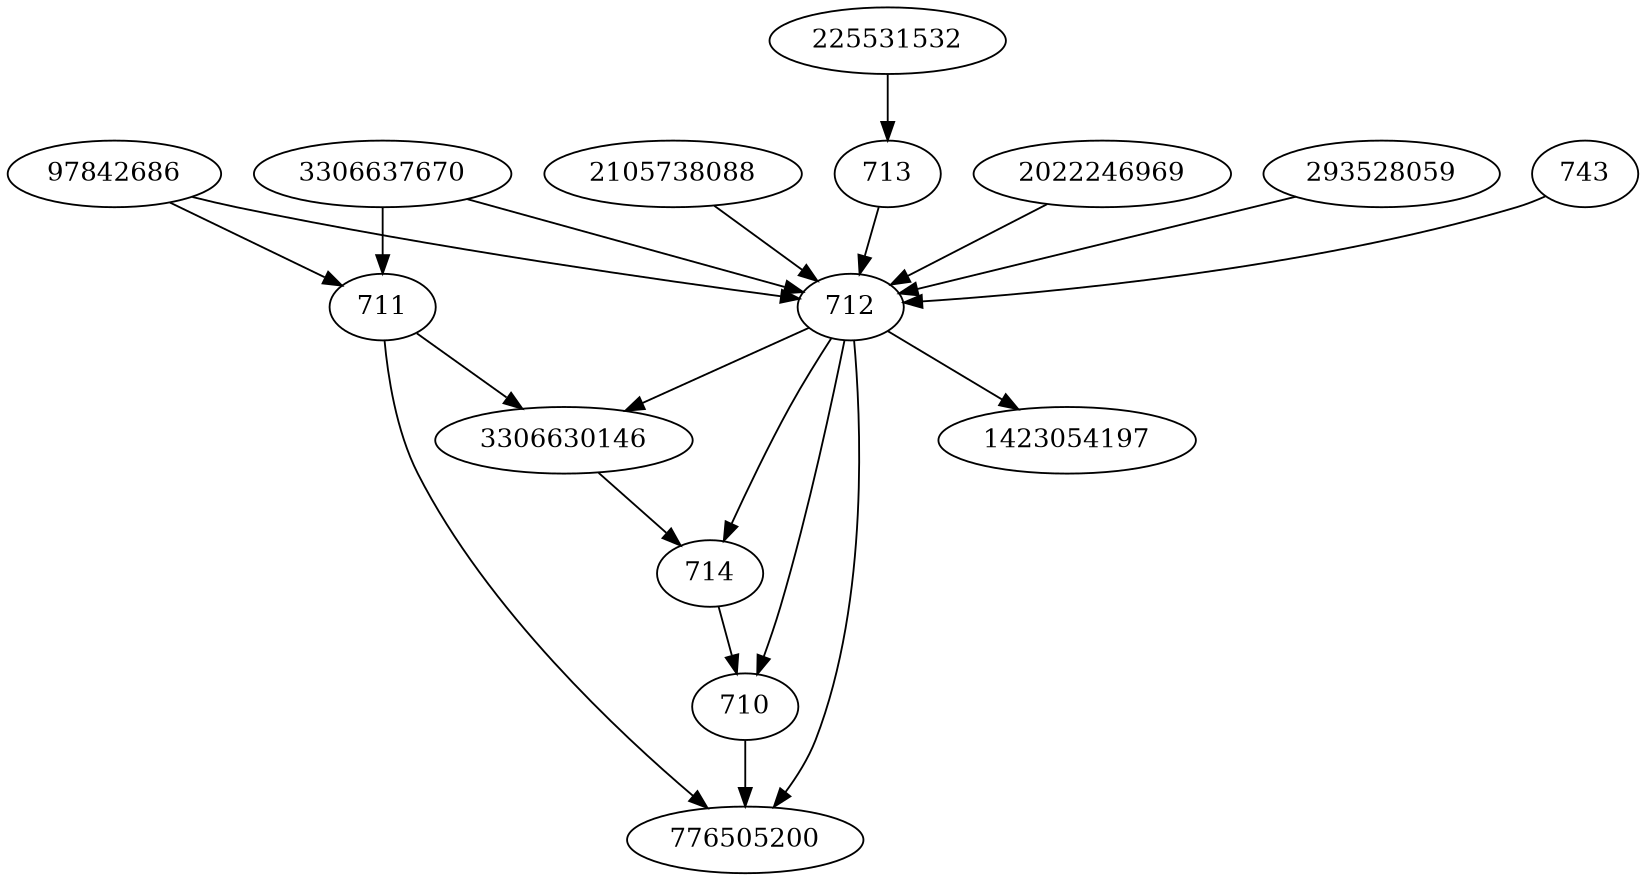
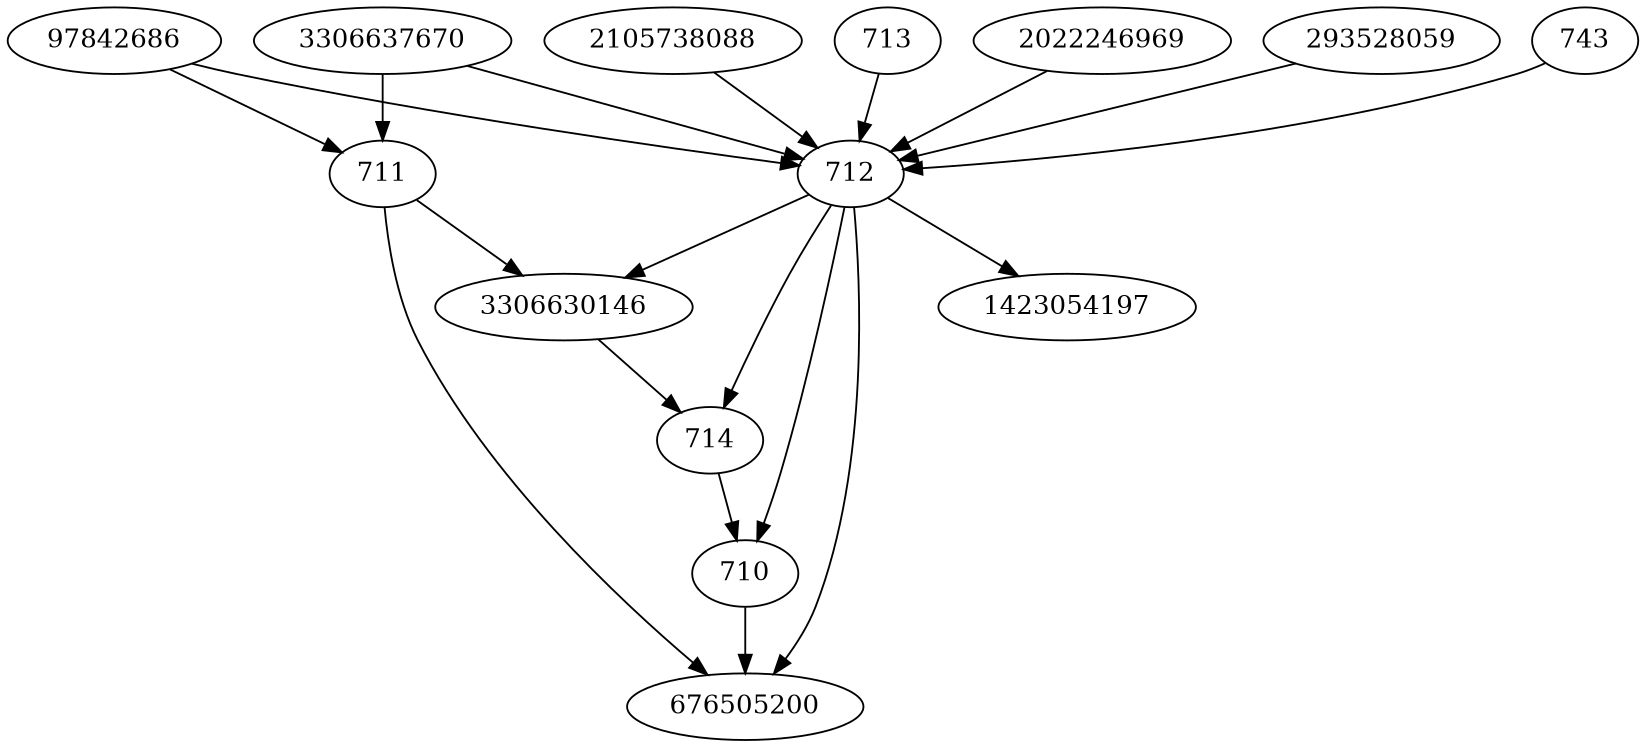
node "225531532": removed
node "776505200": label "776505200" -> "676505200"
